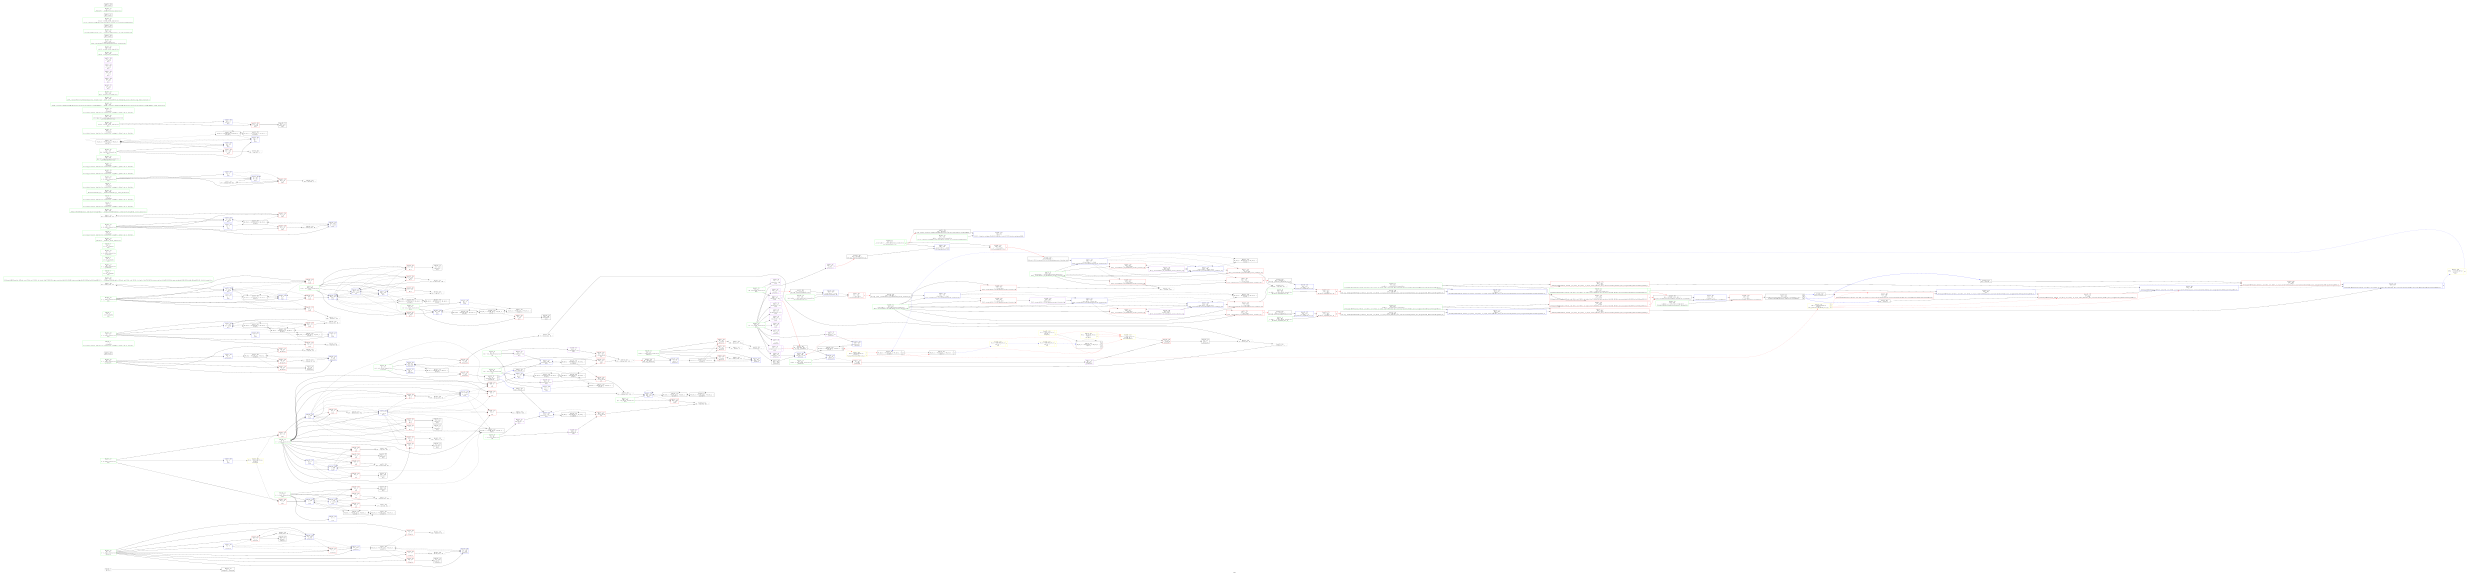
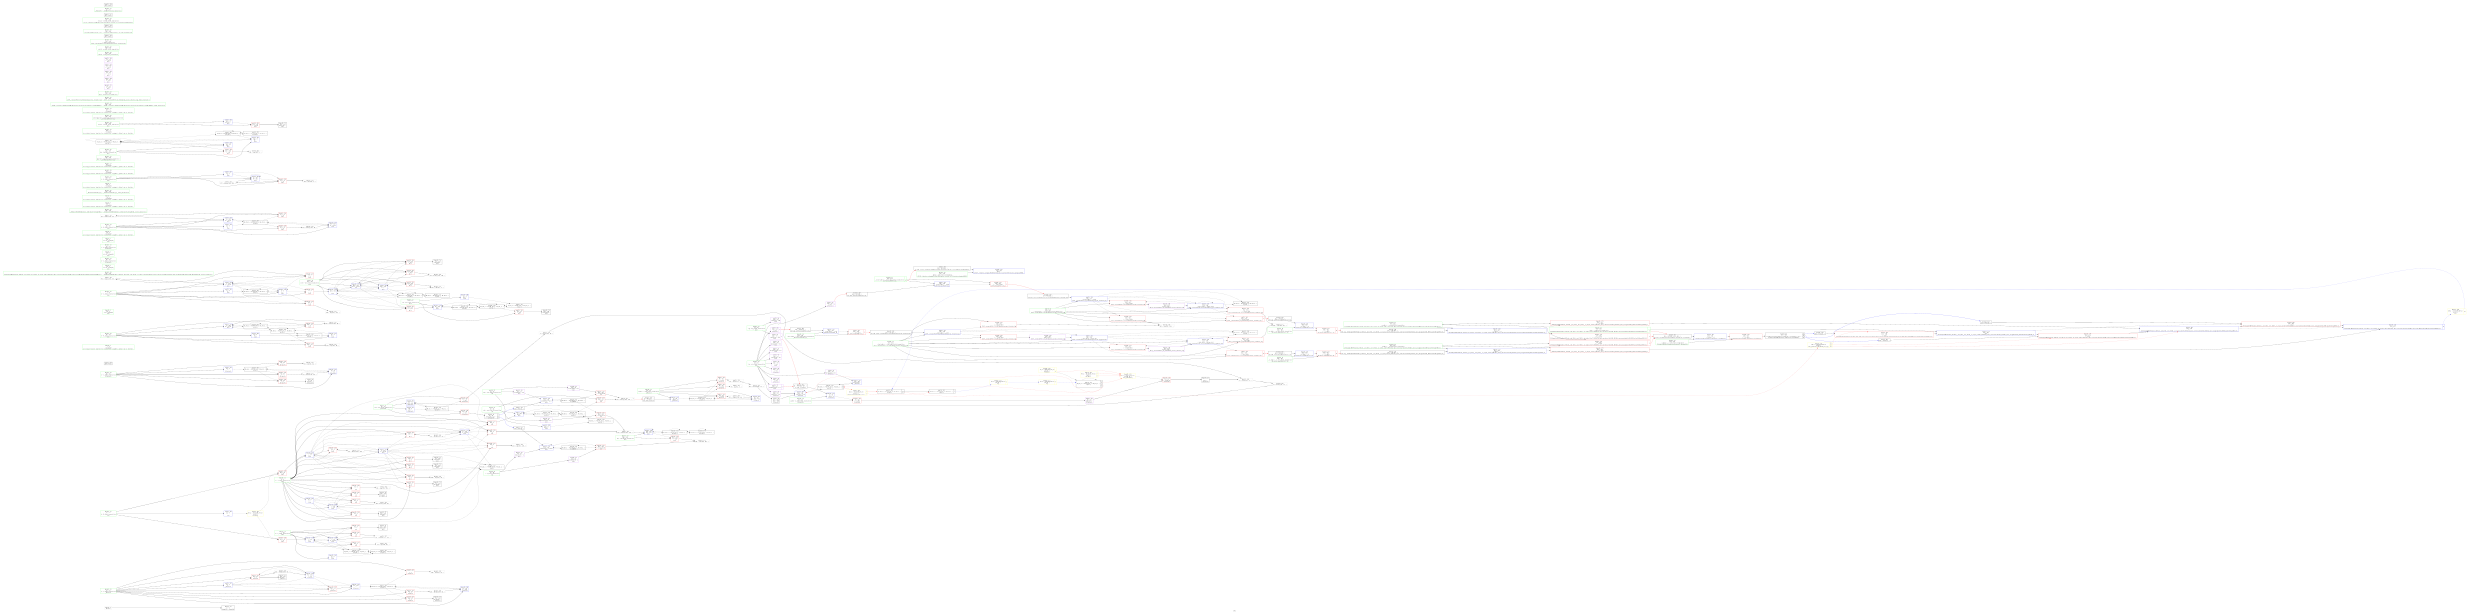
node "NodeID: 33": removed
